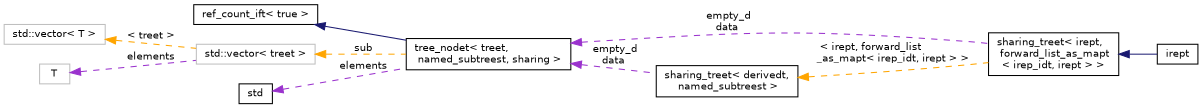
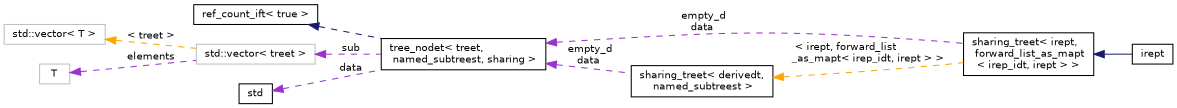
edge "tree_nodet< treet, named_subtreest, sharing >" -> "ref_count_ift< true >": style solid -> dashed
edge "tree_nodet< treet, named_subtreest, sharing >" -> "std::vector< treet >": color orange -> darkorchid3
edge "tree_nodet< treet, named_subtreest, sharing >" -> "std": label " elements" -> " data"
